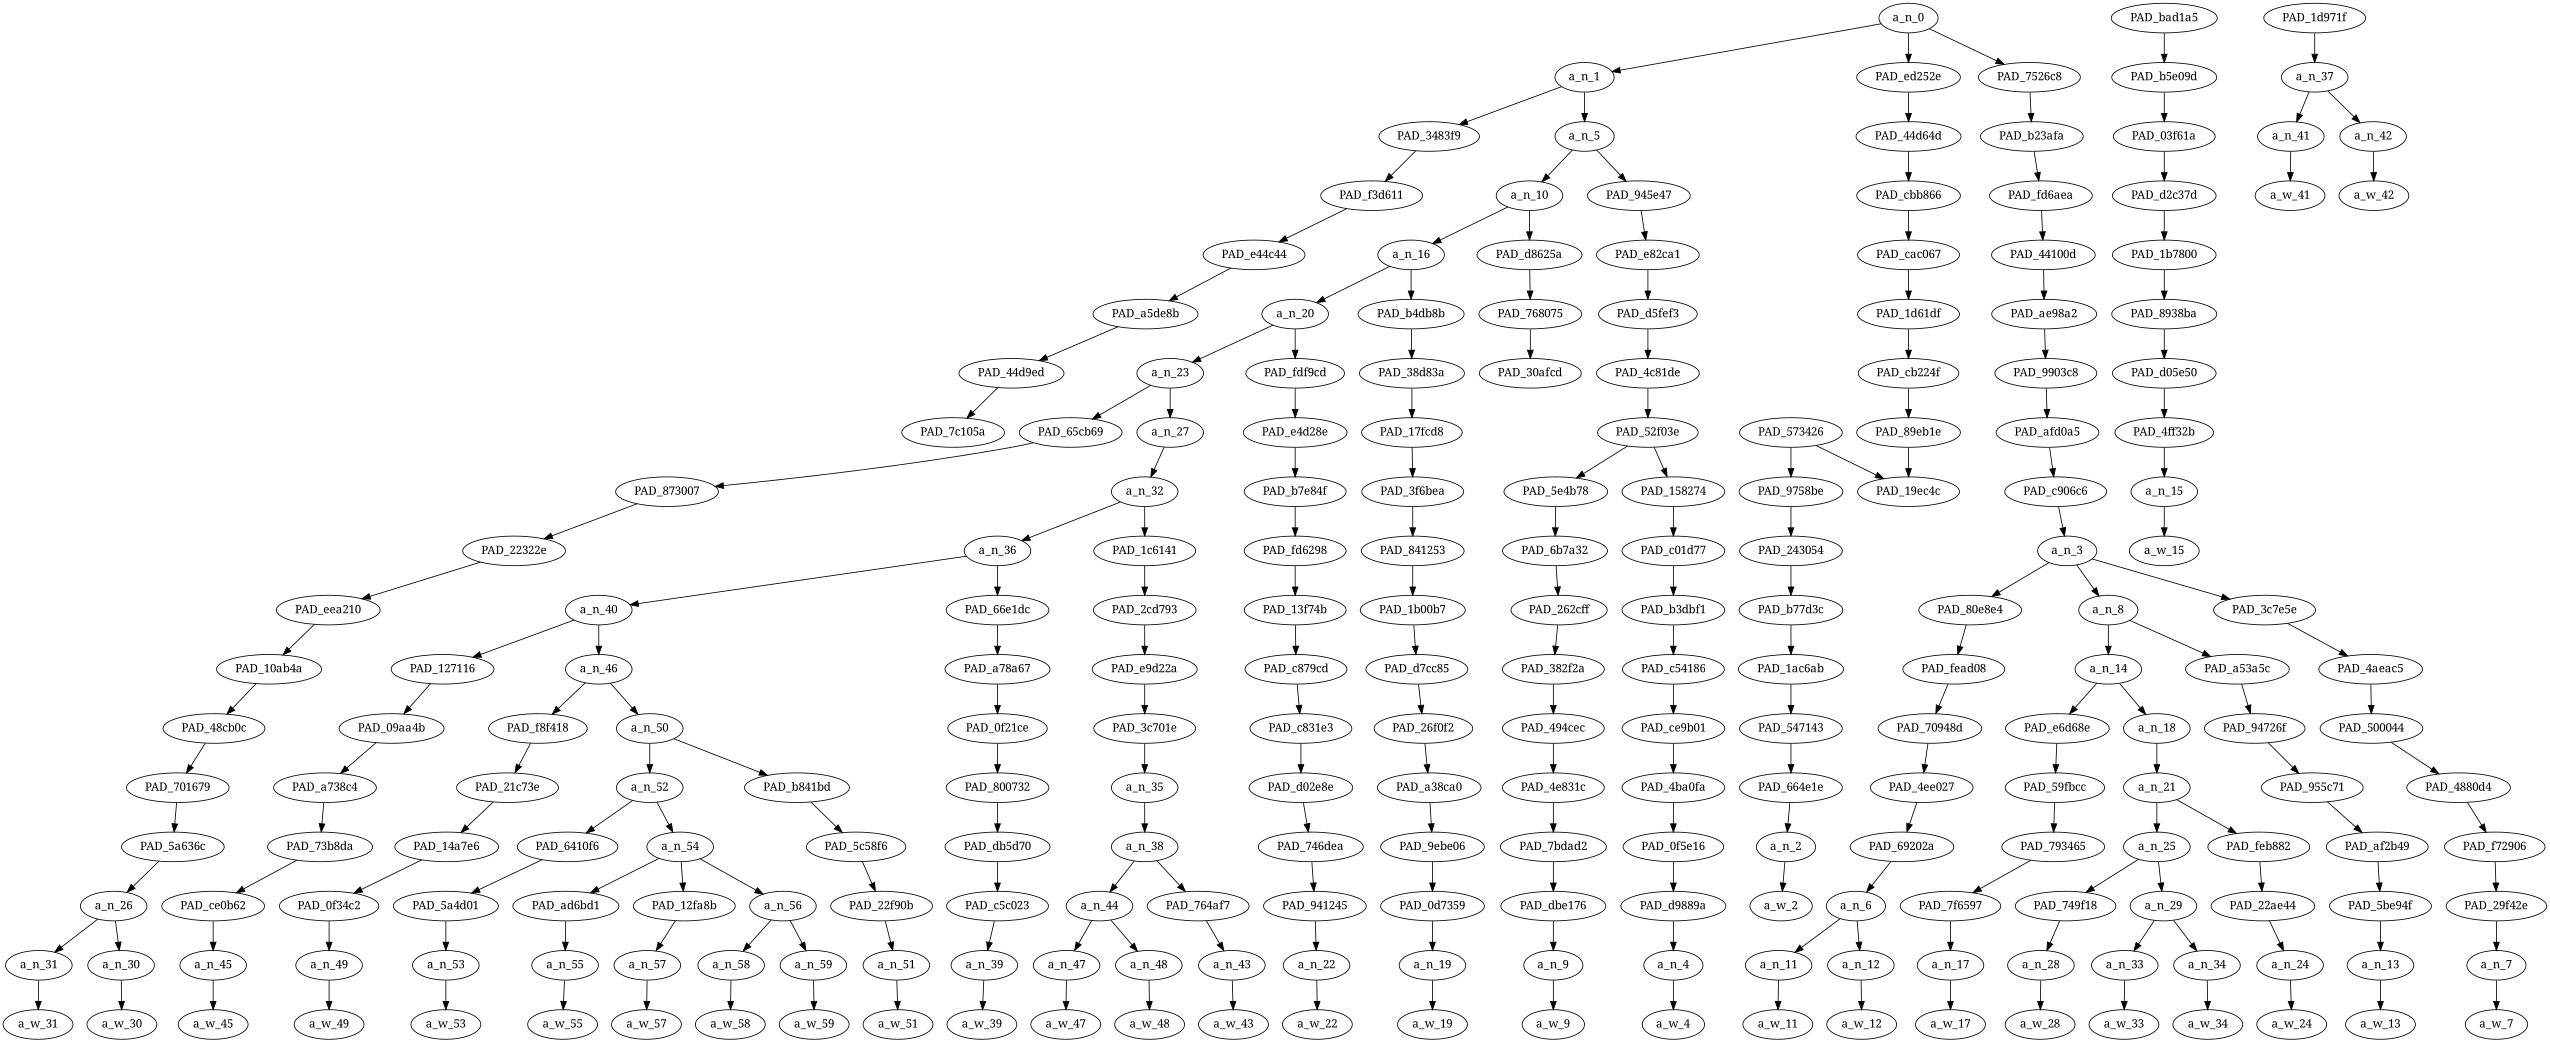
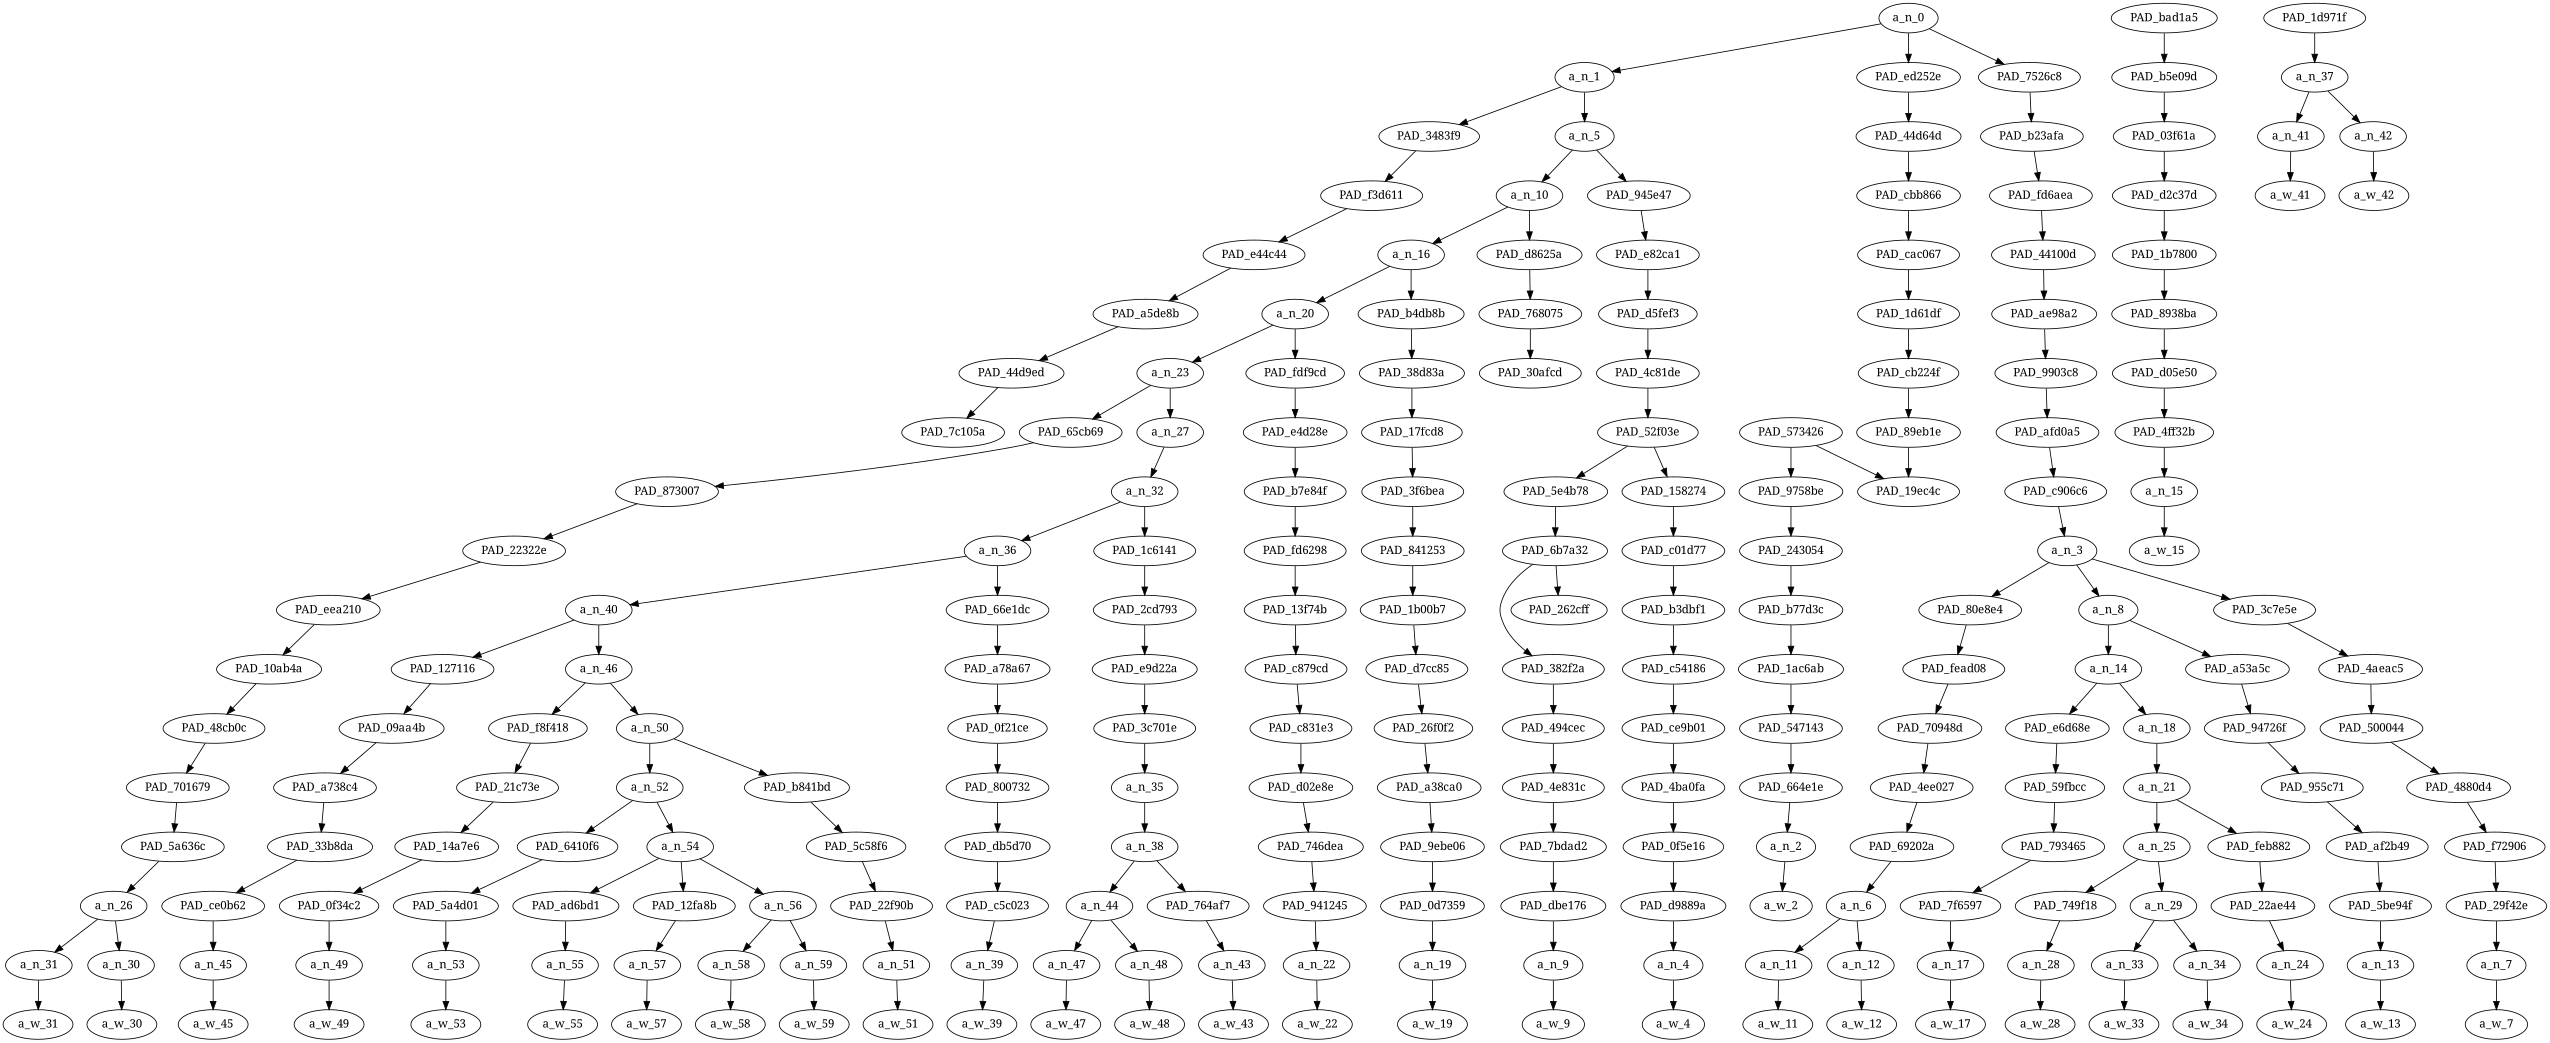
edge "PAD_262cff" -> "PAD_382f2a": now "PAD_6b7a32" -> "PAD_382f2a"
node "PAD_73b8da": label "PAD_73b8da" -> "PAD_33b8da"
